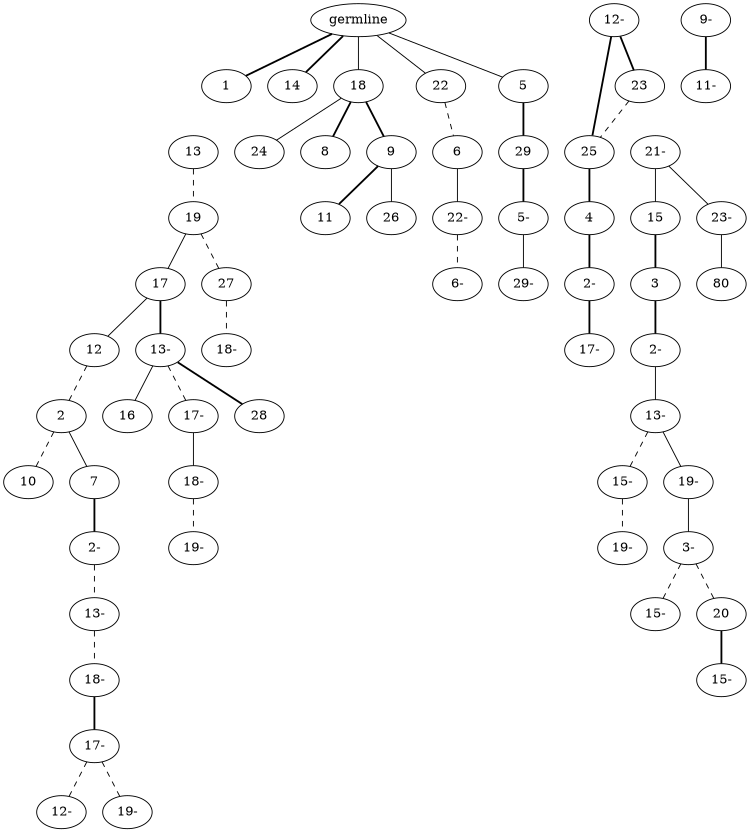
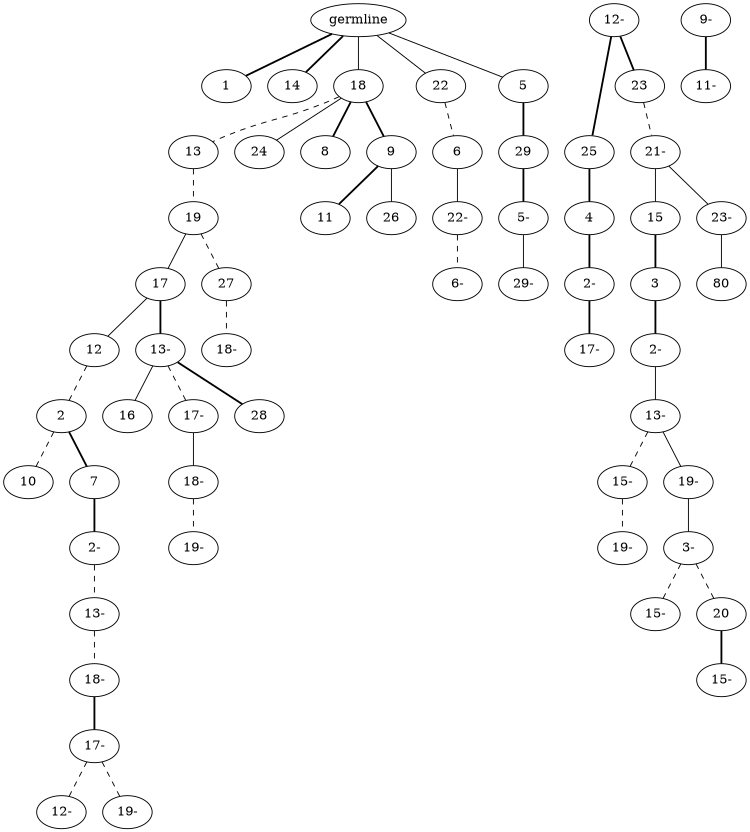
edge "18" -- "13": added
edge "23" -- "25": now "23" -- "21-"
edge "2" -- "7": style solid -> bold
